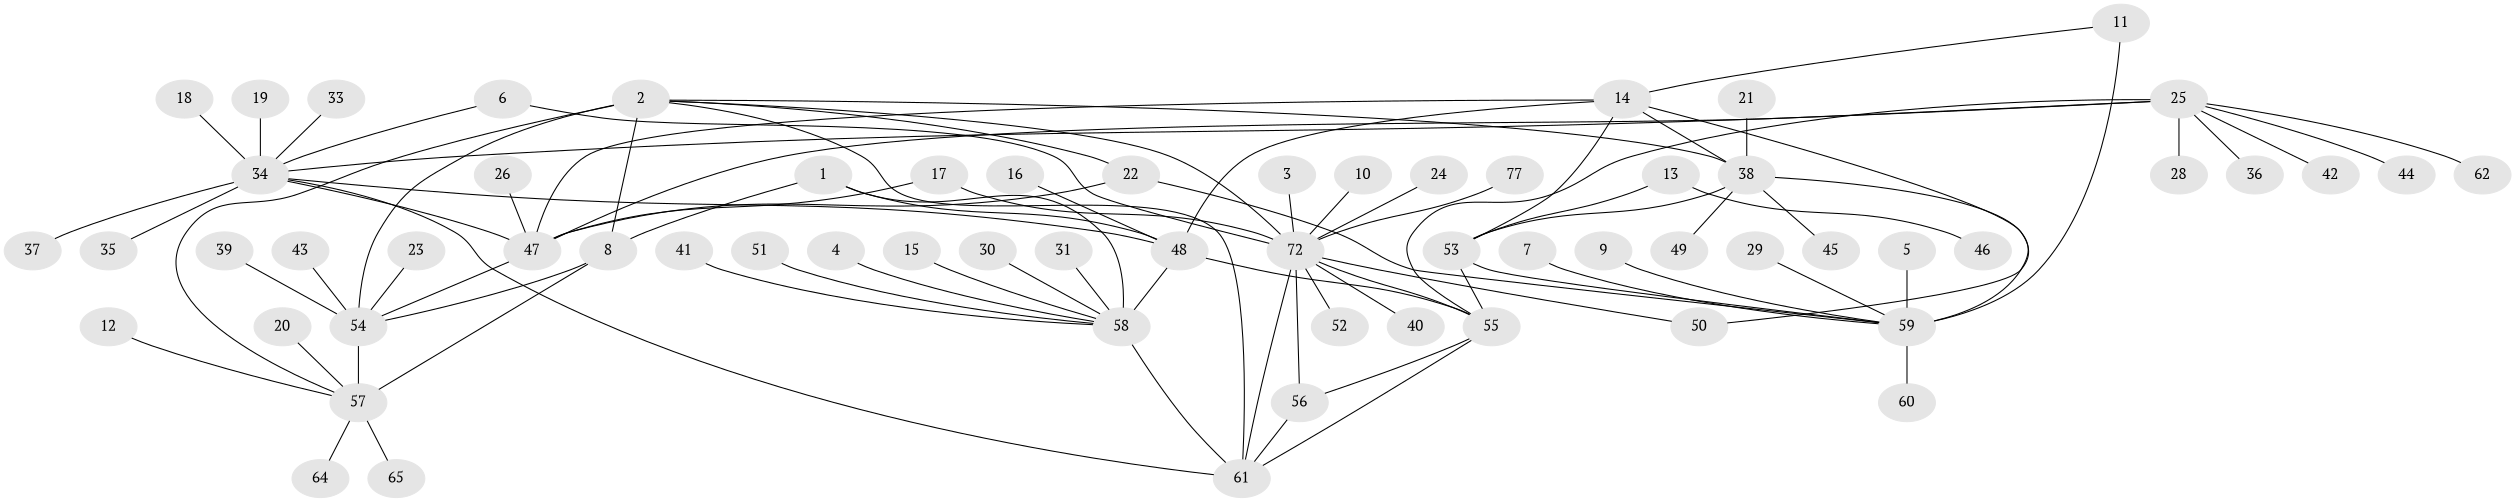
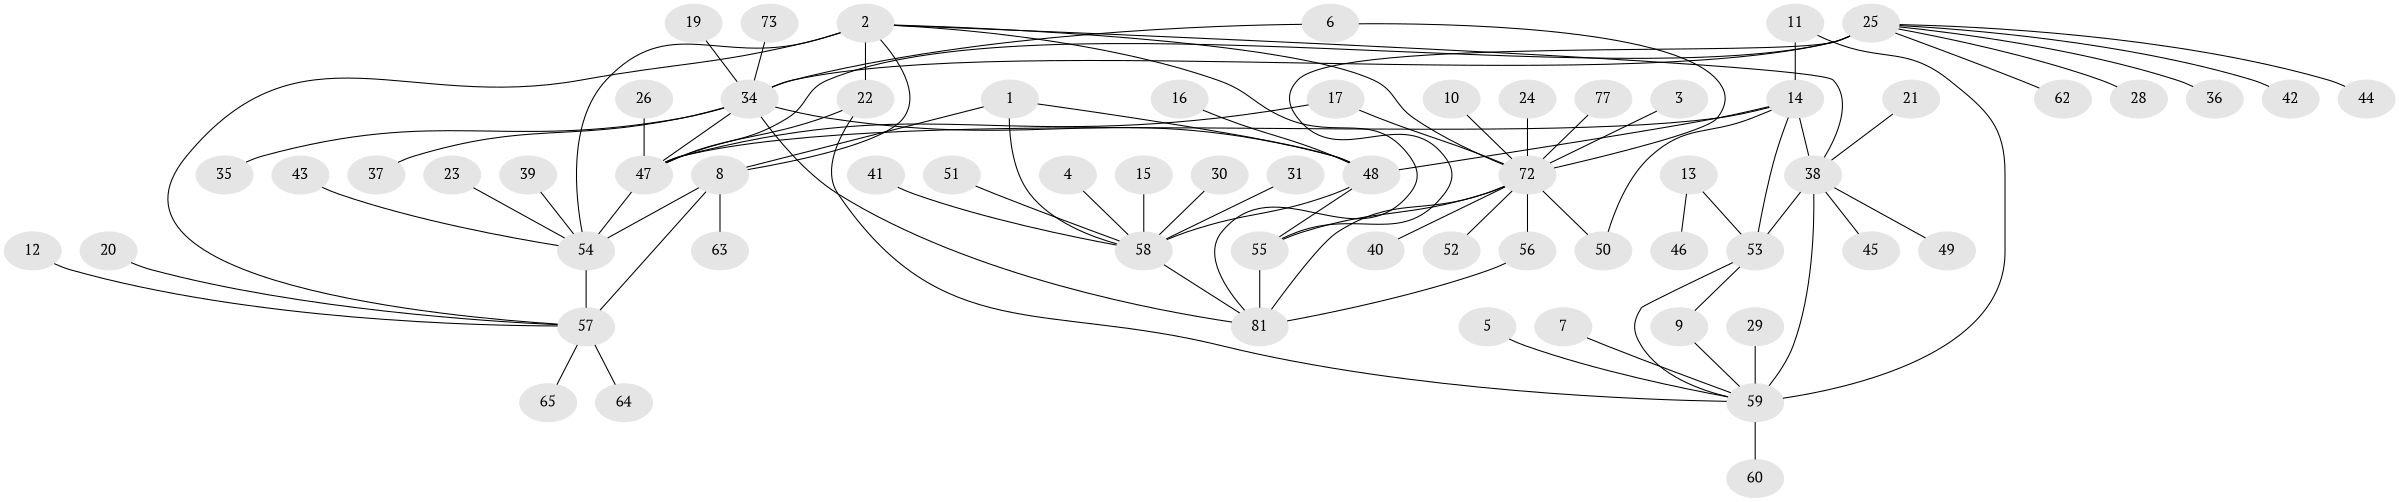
node "18": removed
node "33": label "33" -> "73"
node "63": added
edge "53" -- "55": now "53" -- "9"
edge "55" -- "56": removed
node "61": label "61" -> "81"
